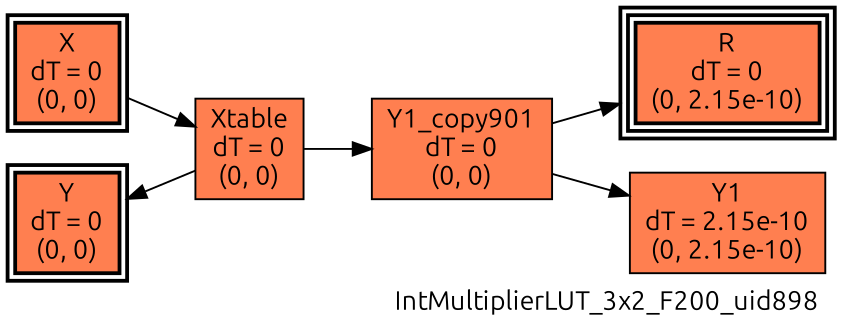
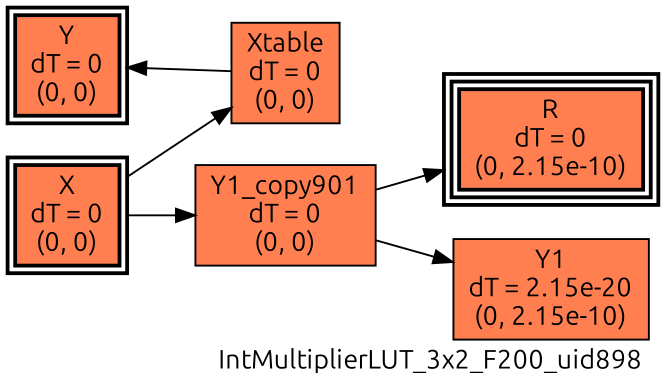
edge "Xtable dT = 0 (0, 0)" -> "Y1_copy901 dT = 0 (0, 0)": now "X dT = 0 (0, 0)" -> "Y1_copy901 dT = 0 (0, 0)"
node "Y1 dT = 2.15e-10 (0, 2.15e-10)": label "Y1 dT = 2.15e-10 (0, 2.15e-10)" -> "Y1 dT = 2.15e-20 (0, 2.15e-10)"
